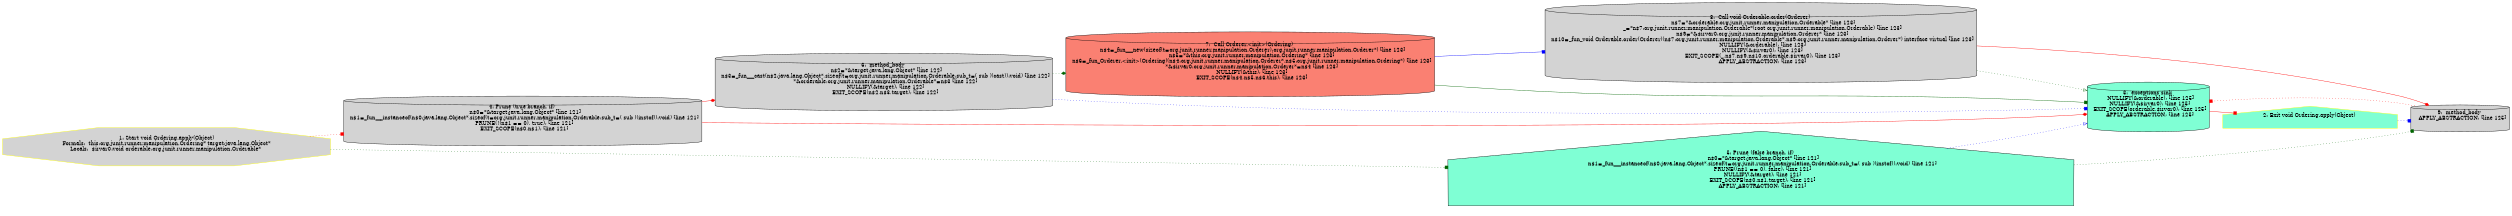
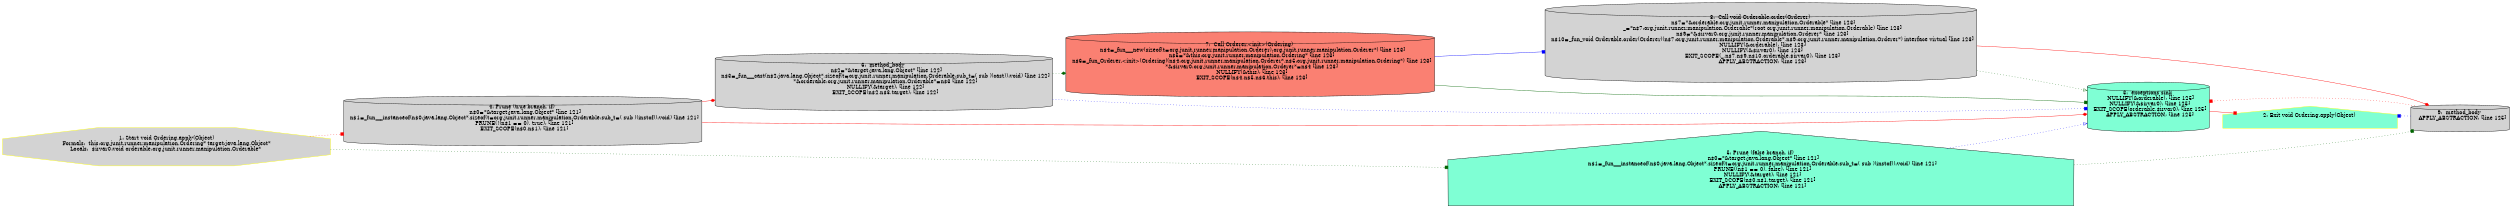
edge "2: Exit void Ordering.apply(Object)" -> "9:  method_body APPLY_ABSTRACTION; [line 125]": reversed
